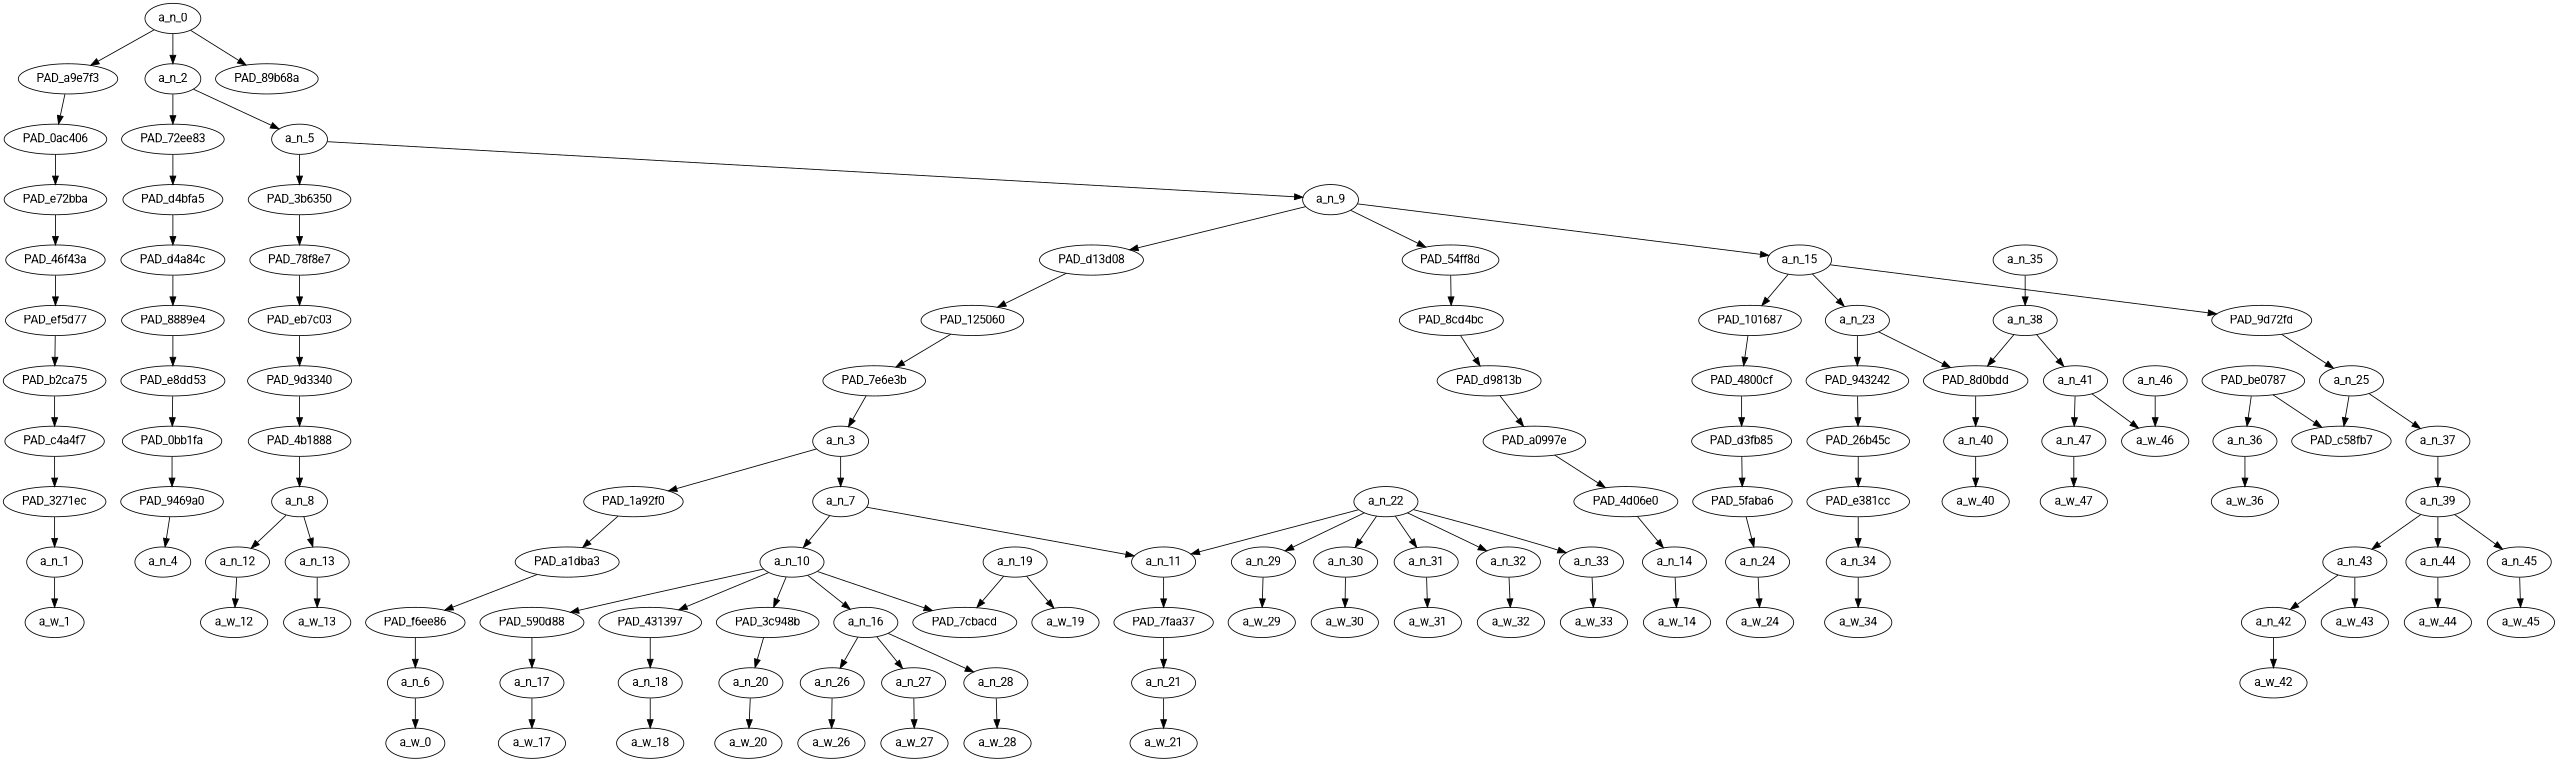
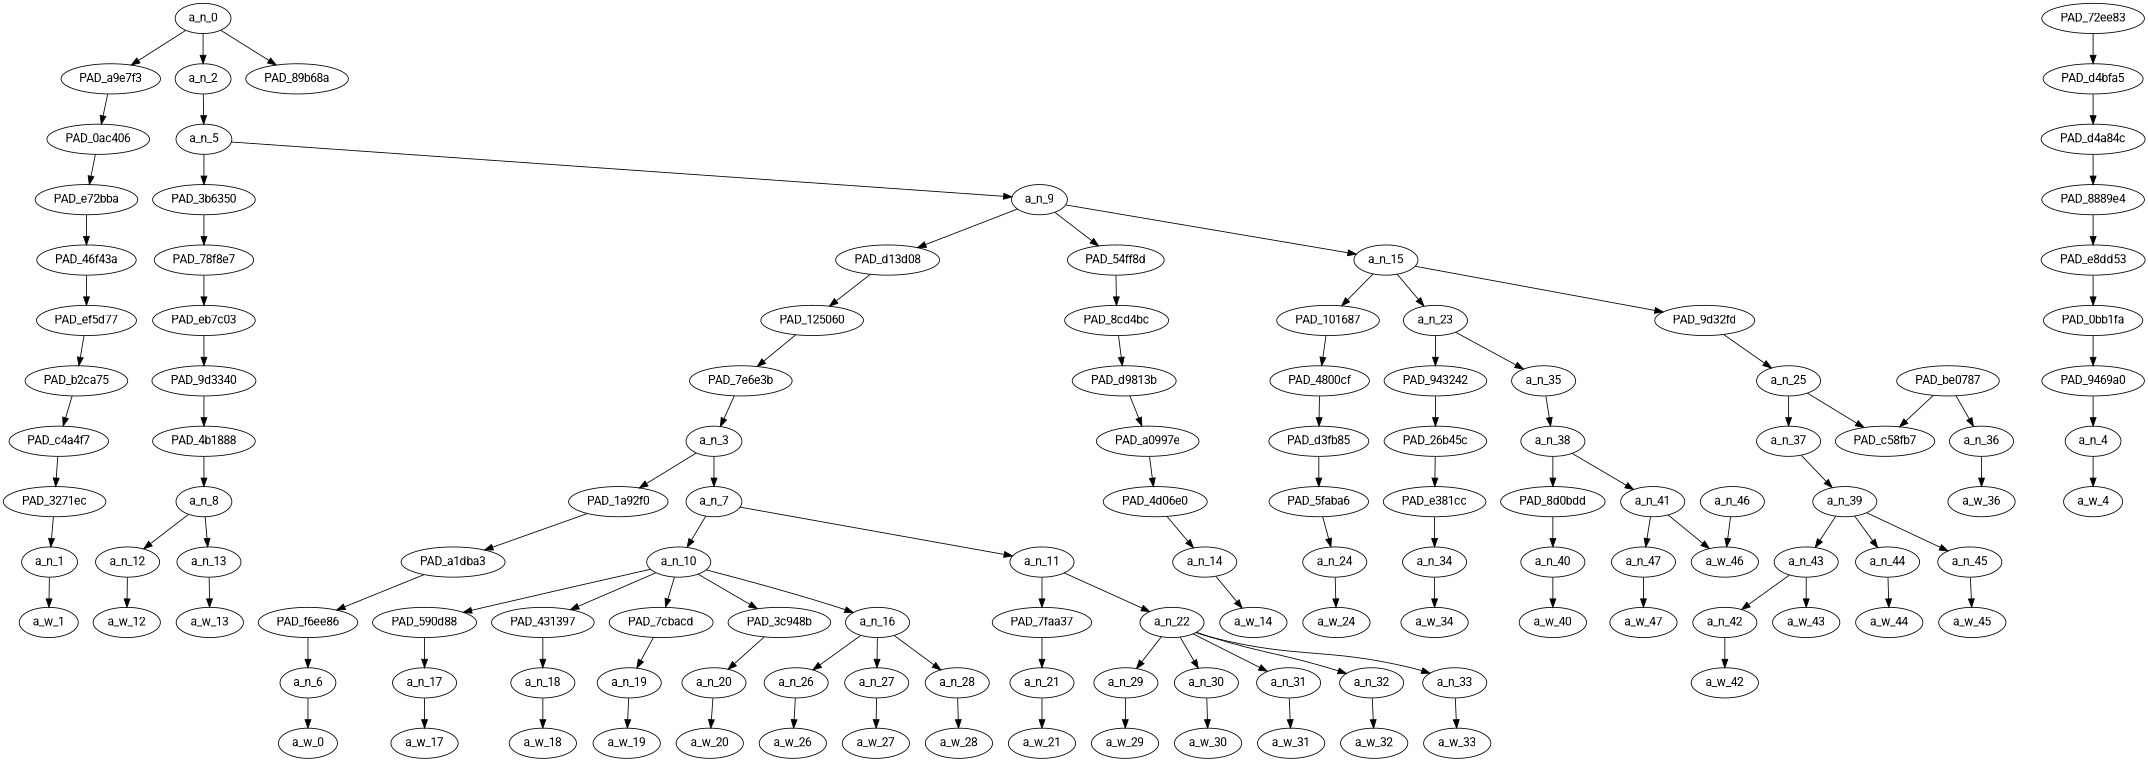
edge "a_n_2" -> "PAD_72ee83": removed
node "PAD_9d72fd": label "PAD_9d72fd" -> "PAD_9d32fd"
edge "a_n_23" -> "PAD_8d0bdd": now "a_n_23" -> "a_n_35"
node "a_w_4": added
edge "a_n_22" -> "a_n_11": reversed
edge "a_n_19" -> "PAD_7cbacd": reversed
